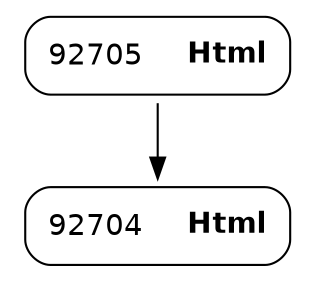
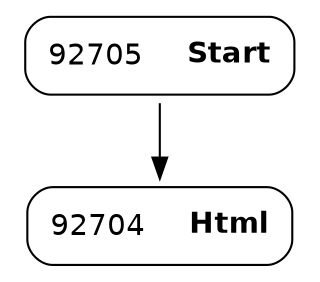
node "92705": text "Html" -> "Start"
